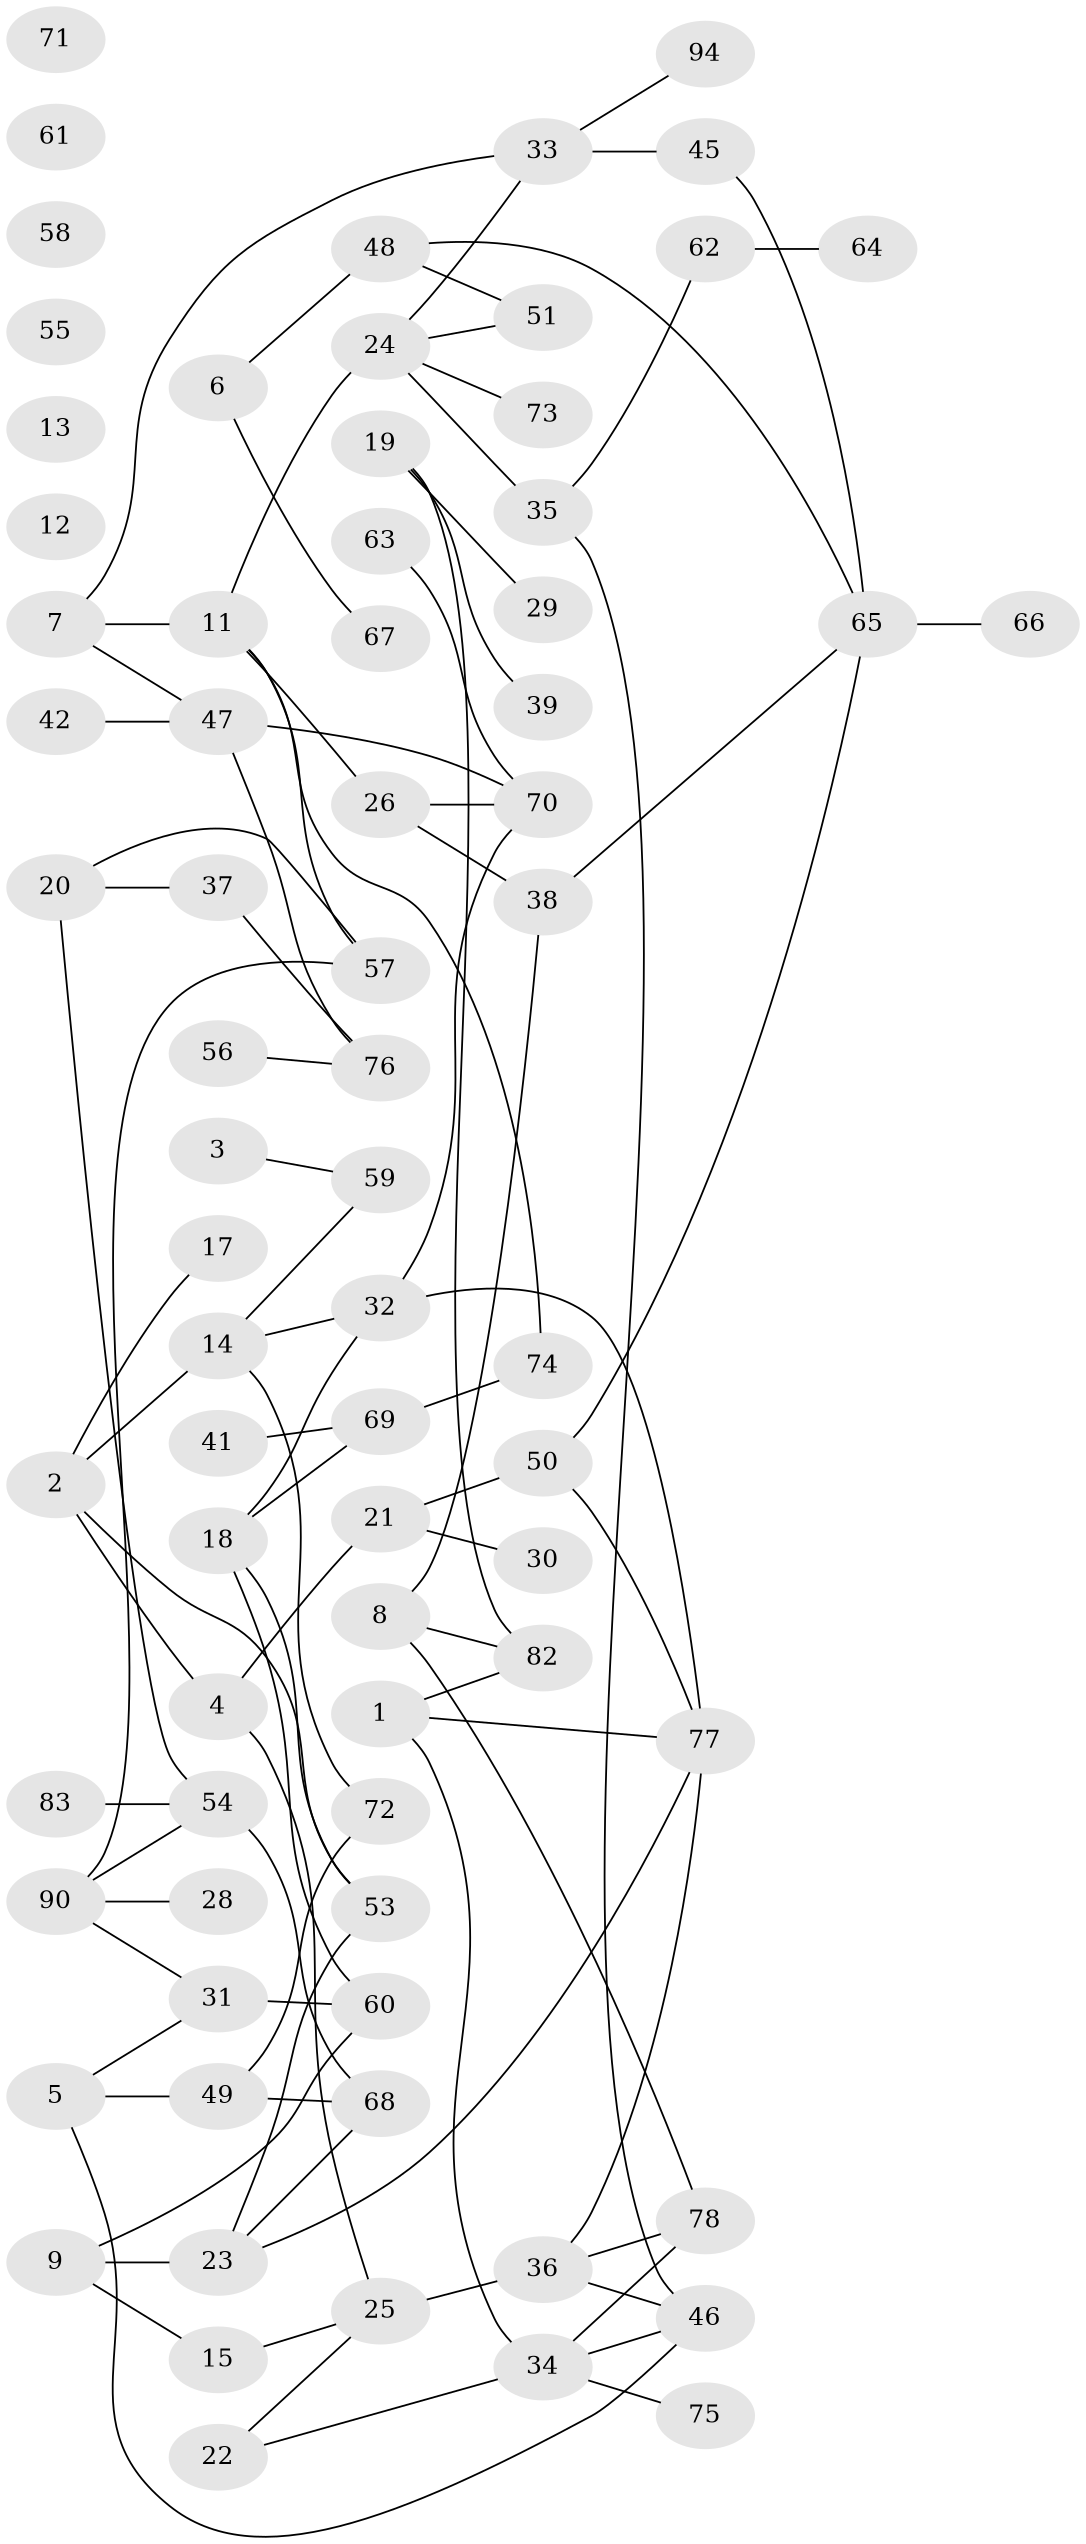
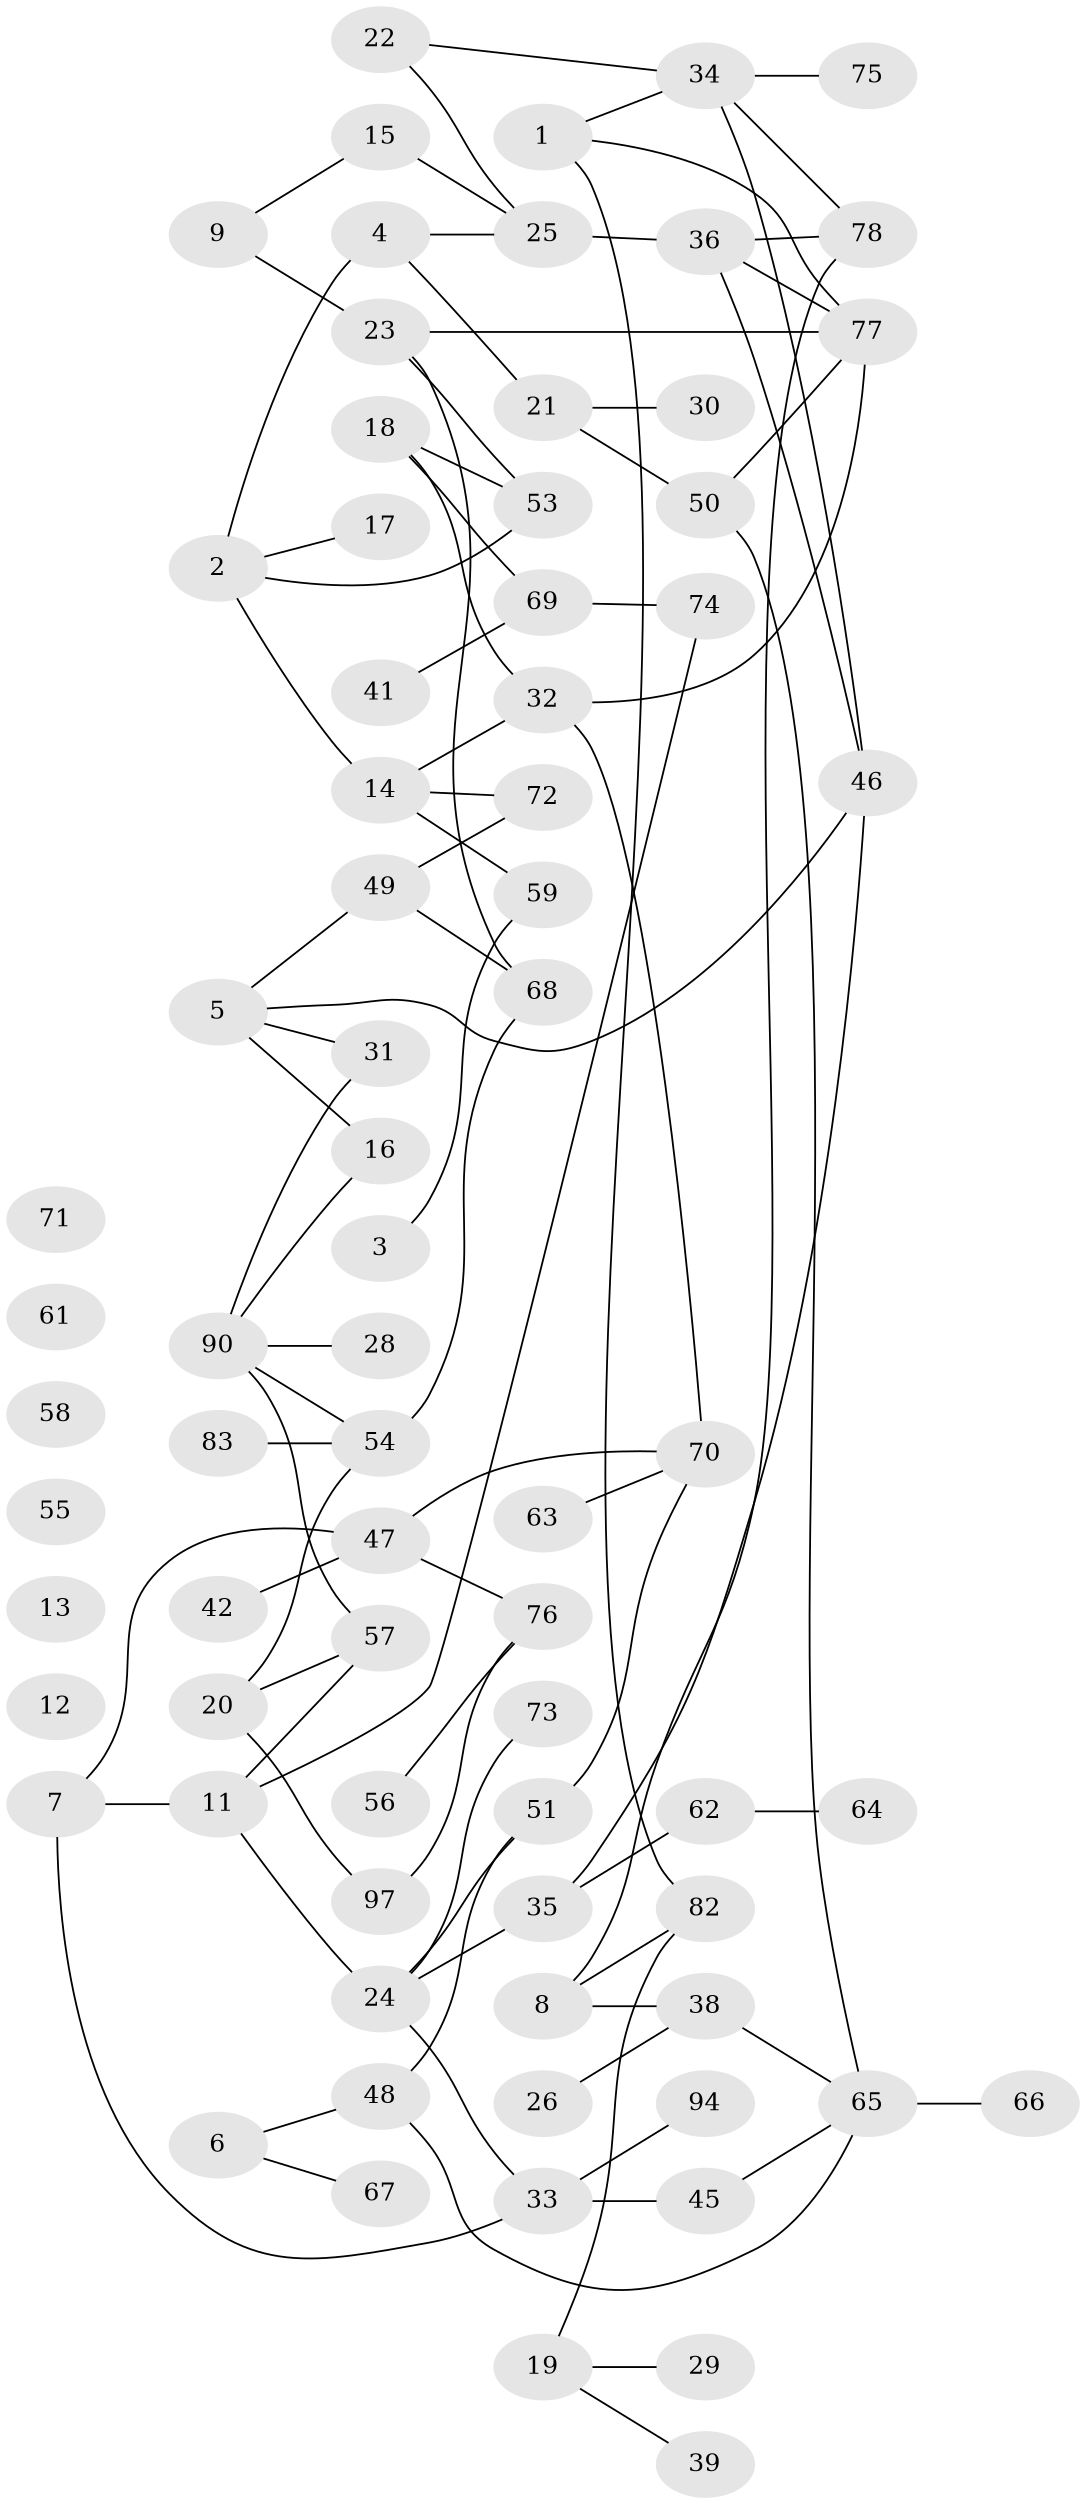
edge "11" -- "26": removed
edge "26" -- "70": now "51" -- "70"
node "37": label "37" -> "97"
node "16": added
node "60": removed
